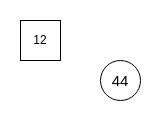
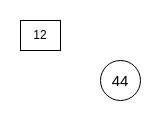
node "12": size 40x40 -> 40x30
